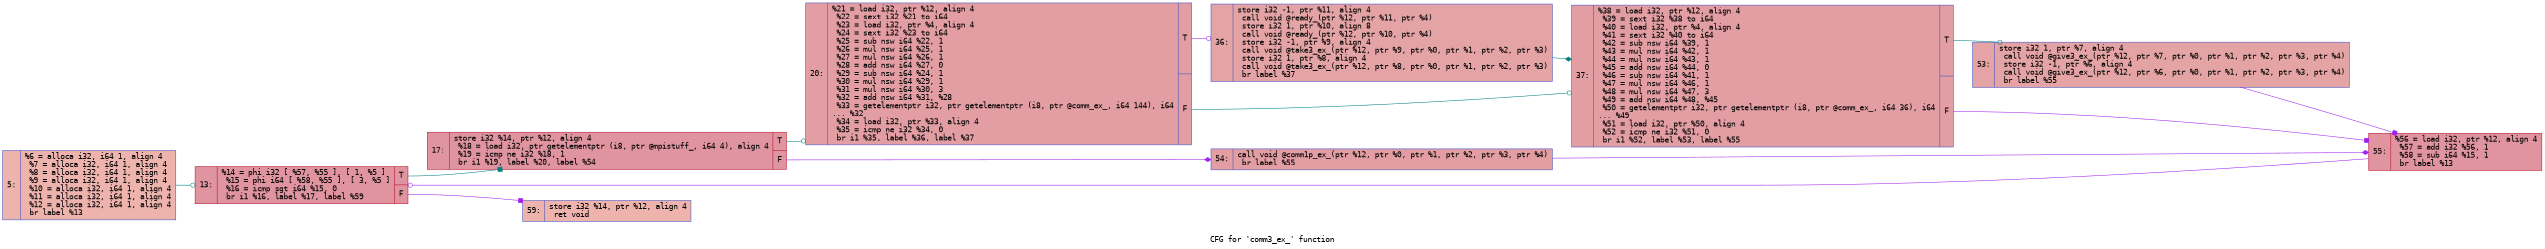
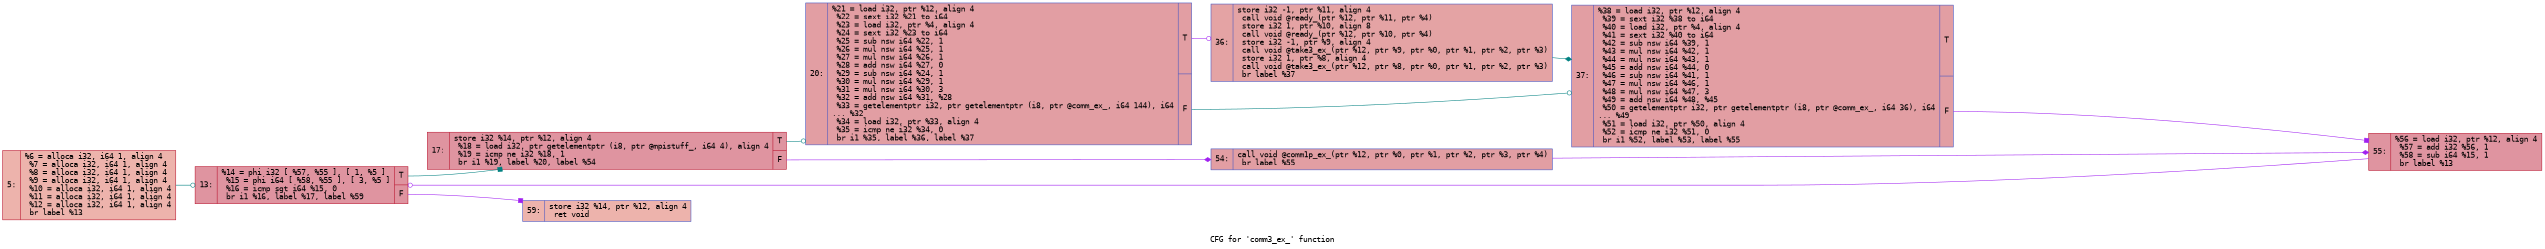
node "53:": removed
node "5:": color #3d50c3ff -> #b70d28ff
